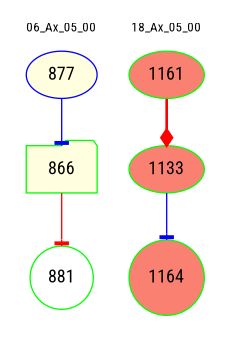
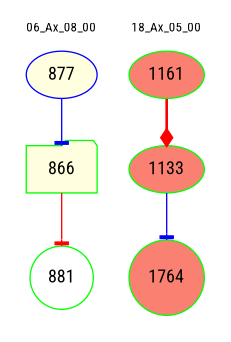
cluster "06_Ax_05_00": label "06_Ax_05_00" -> "06_Ax_08_00"
node "1164": label "1164" -> "1764"
